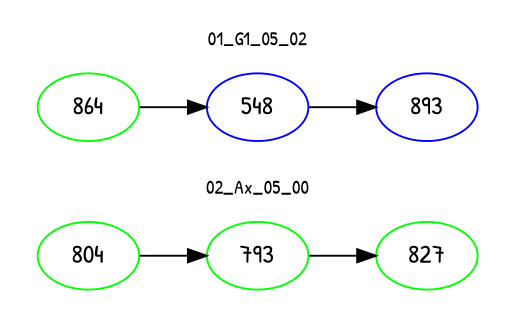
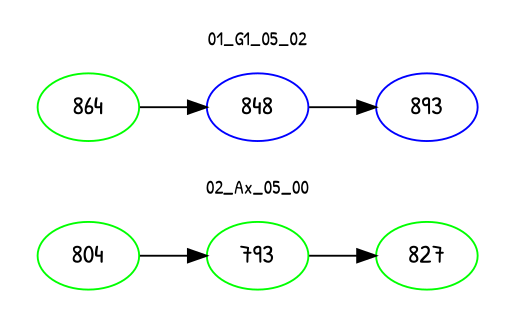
node "548": label "548" -> "848"
